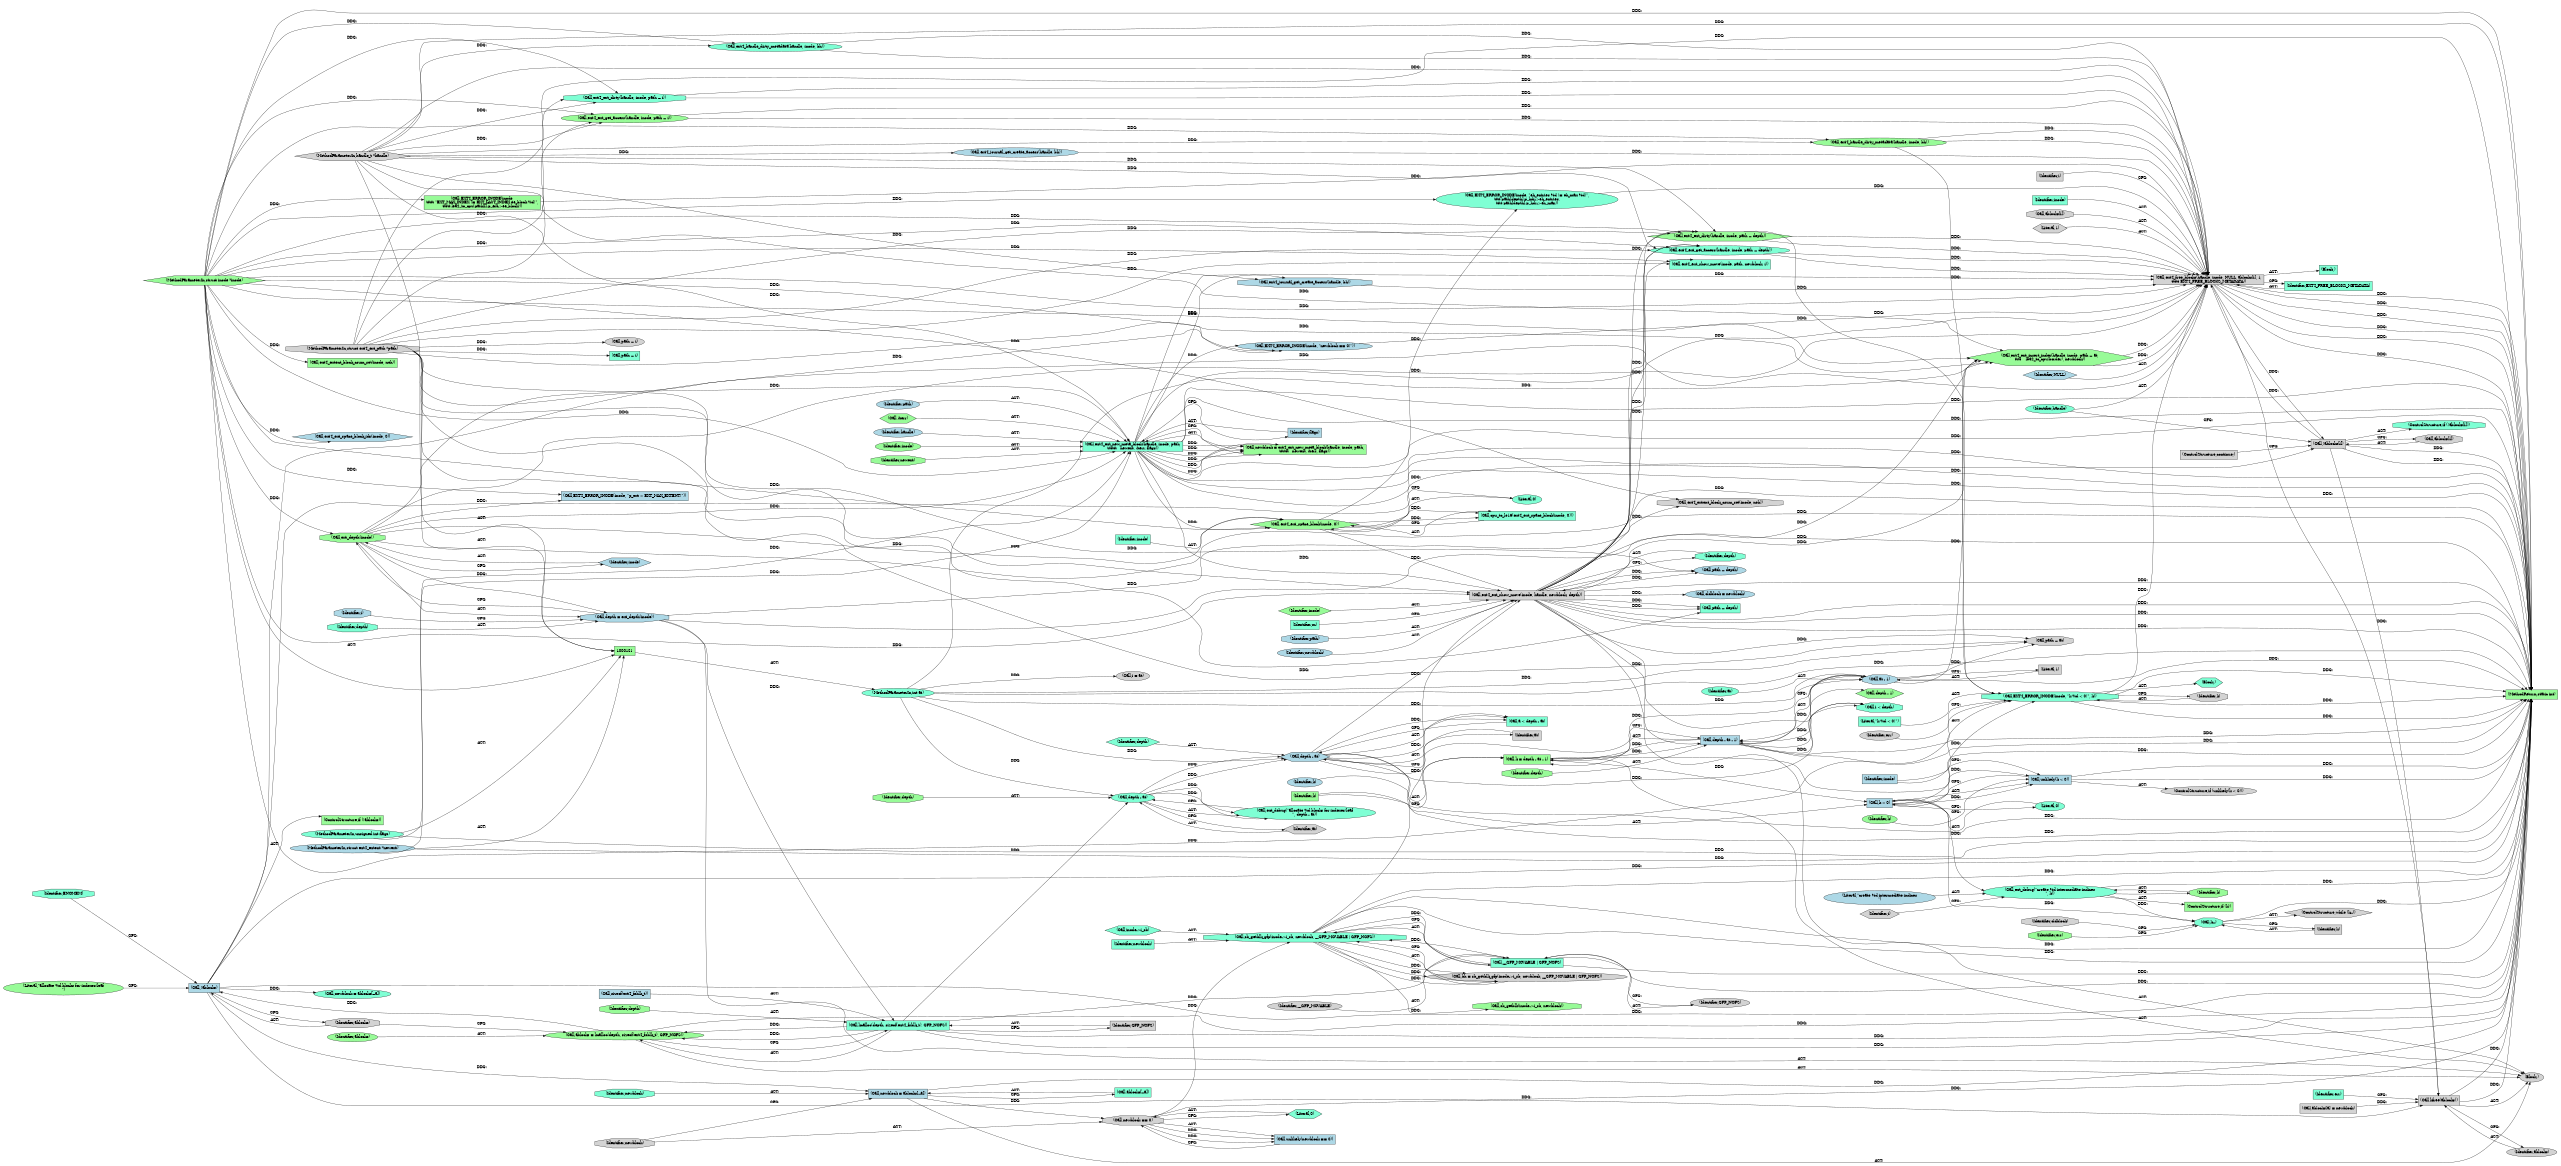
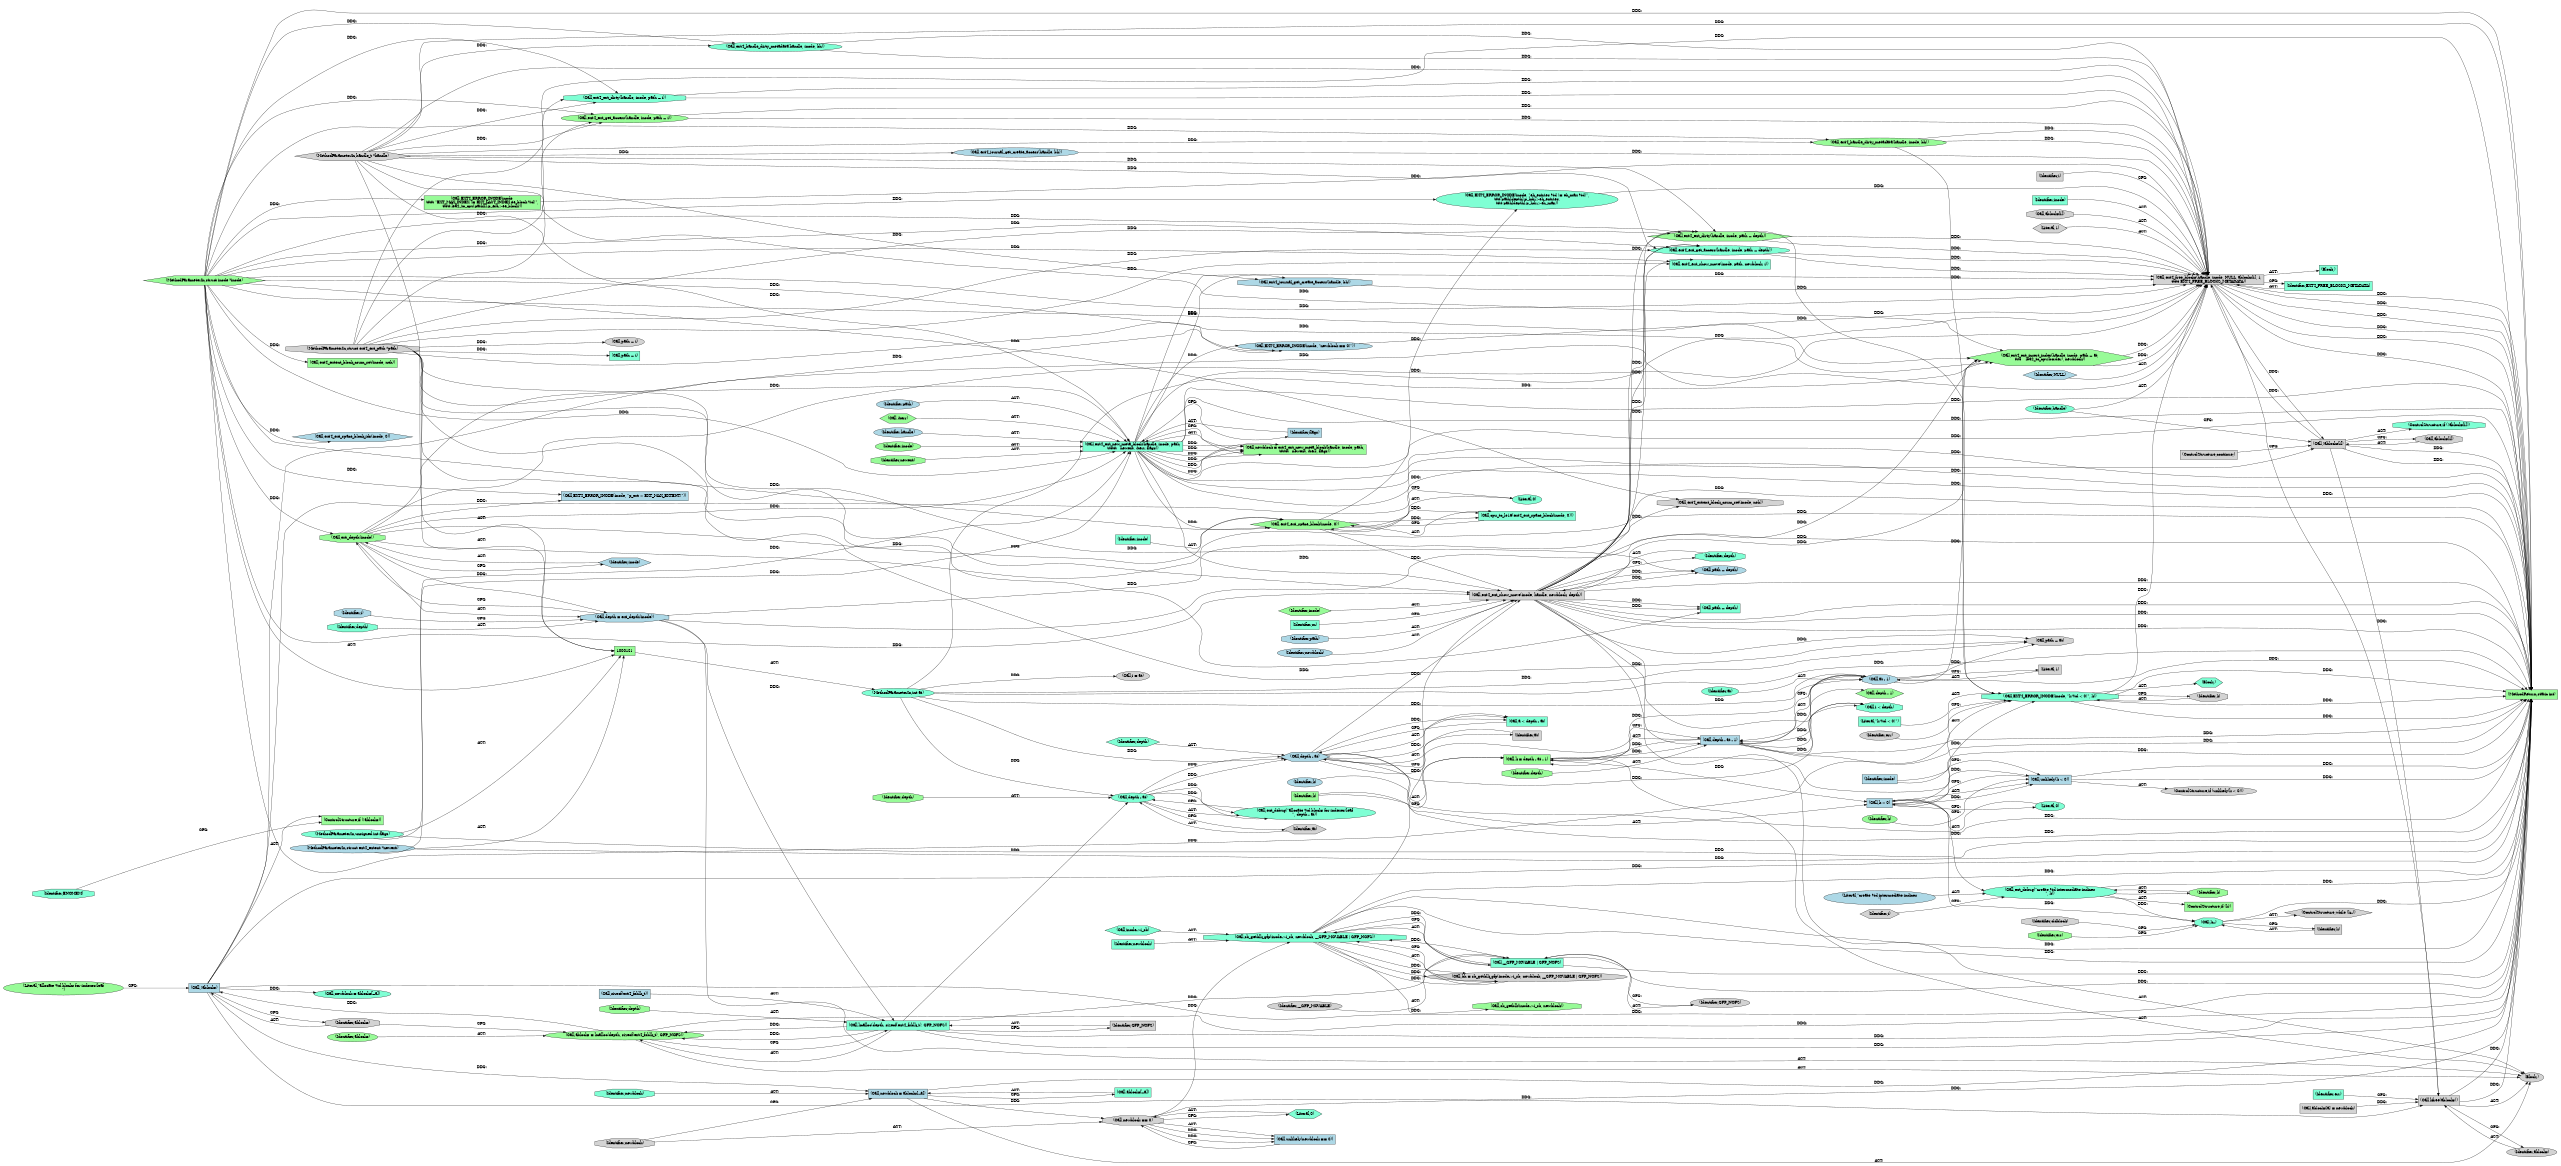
node "(Call,oldblock = newblock)": removed
edge "(Identifier,ENOMEM)" -> "(Call,!ablocks)": now "(Identifier,ENOMEM)" -> "(ControlStructure,if (!ablocks))"
